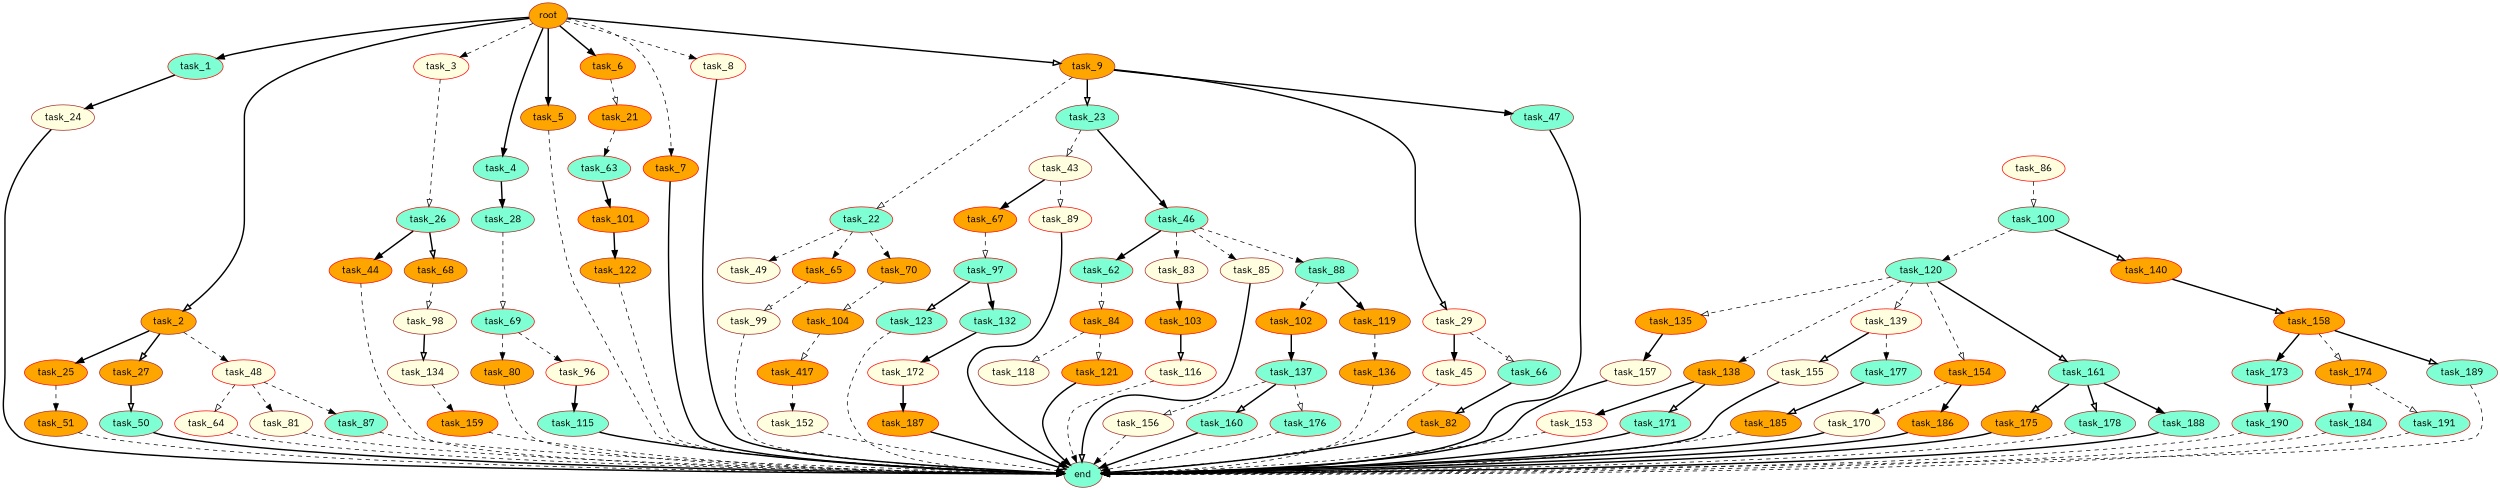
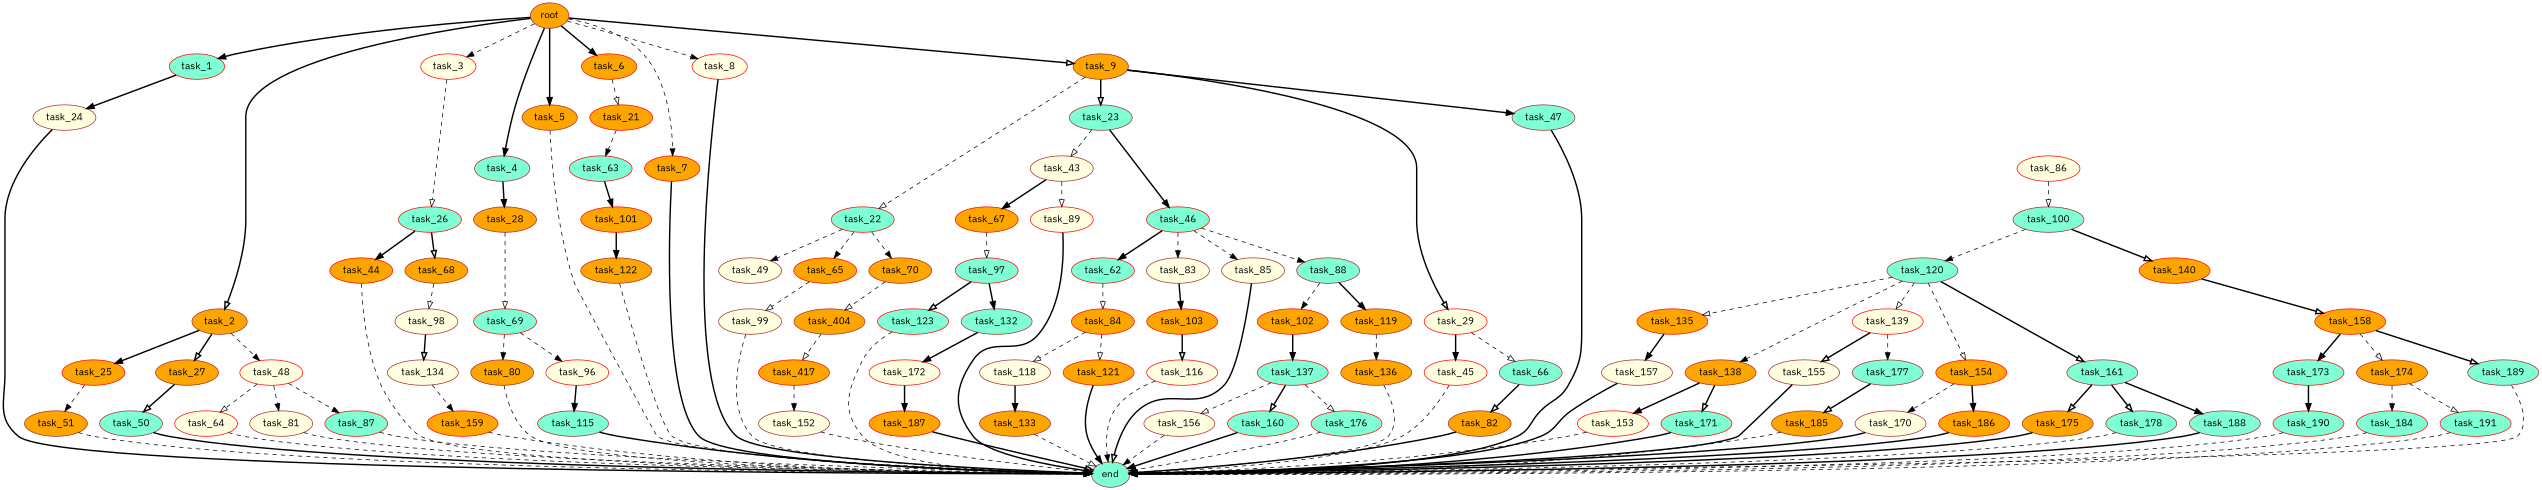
node "task_28": fillcolor aquamarine -> orange
node "task_104": label "task_104" -> "task_404"
node "task_133": added
